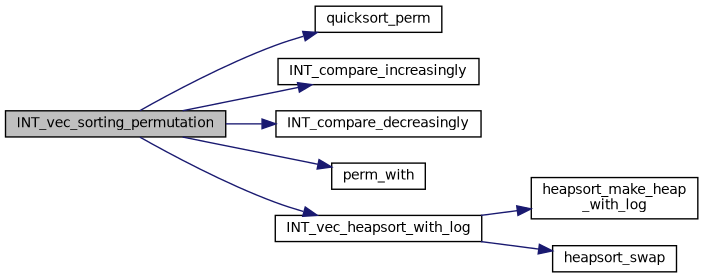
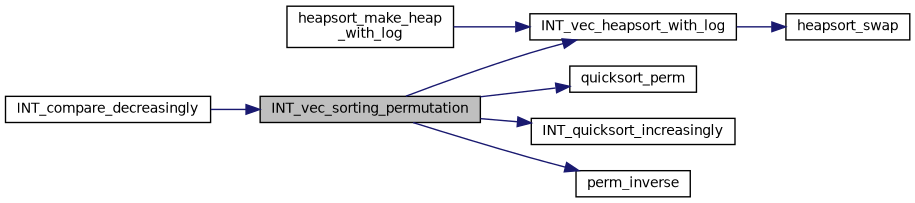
node "INT_compare_increasingly": label "INT_compare_increasingly" -> "INT_quicksort_increasingly"
edge "INT_vec_sorting_permutation" -> "INT_compare_decreasingly": reversed
node "perm_with": label "perm_with" -> "perm_inverse"
edge "INT_vec_heapsort_with_log" -> "heapsort_make_heap _with_log": reversed
